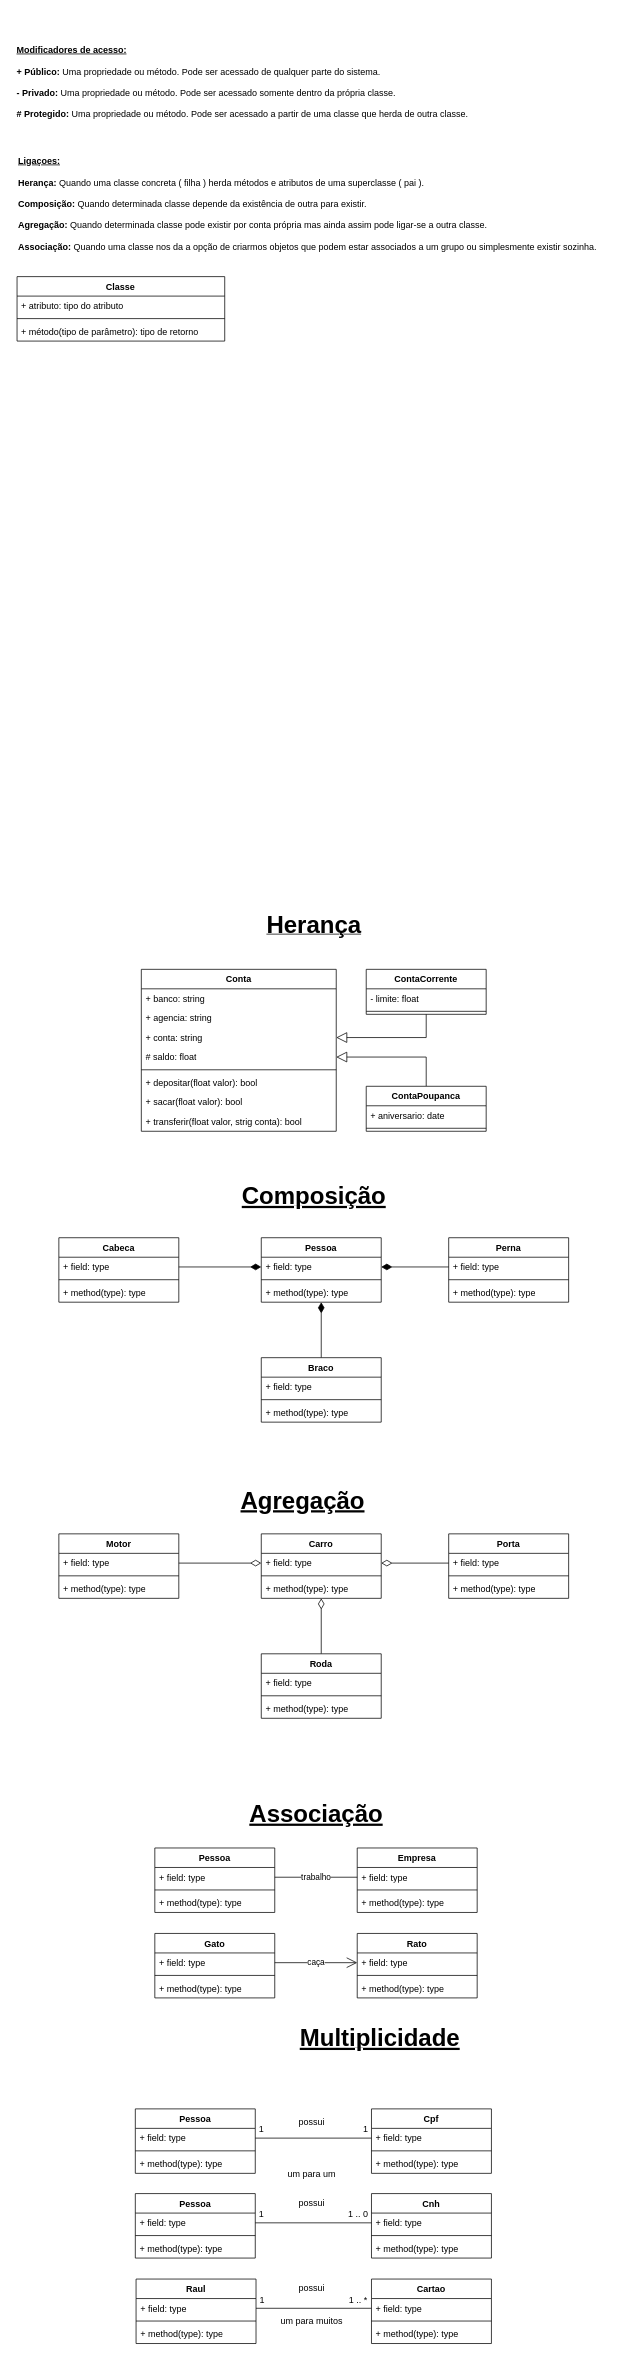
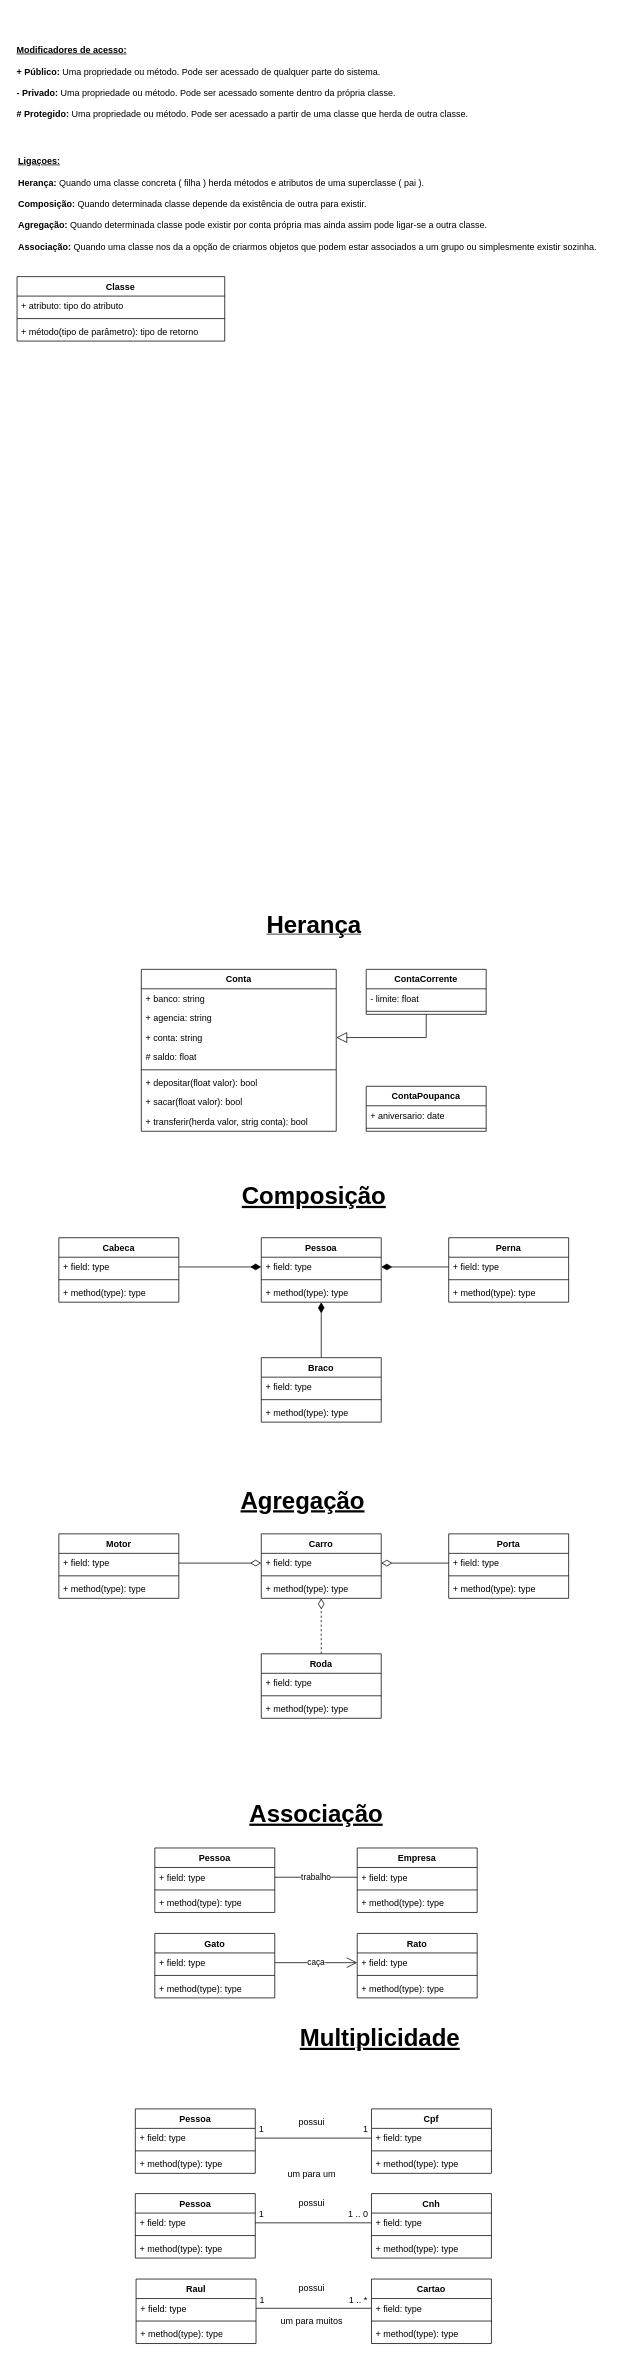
edge "ContaPoupanca" -> "# saldo: float": removed
node "+ transferir(float valor, strig conta): bool": label "+ transferir(float valor, strig conta): bool" -> "+ transferir(herda valor, strig conta): bool"
edge "Roda" -> "Carro": style solid -> dashed
